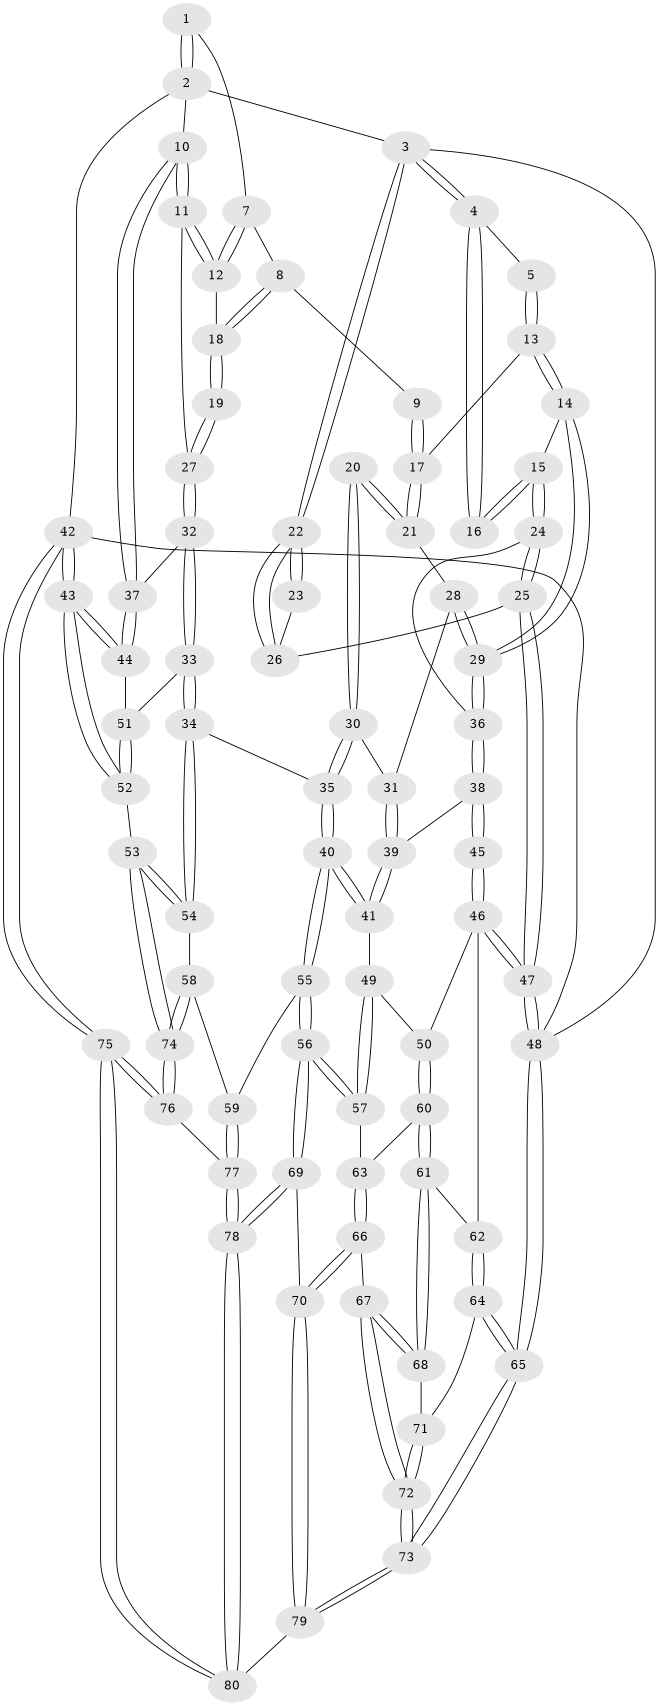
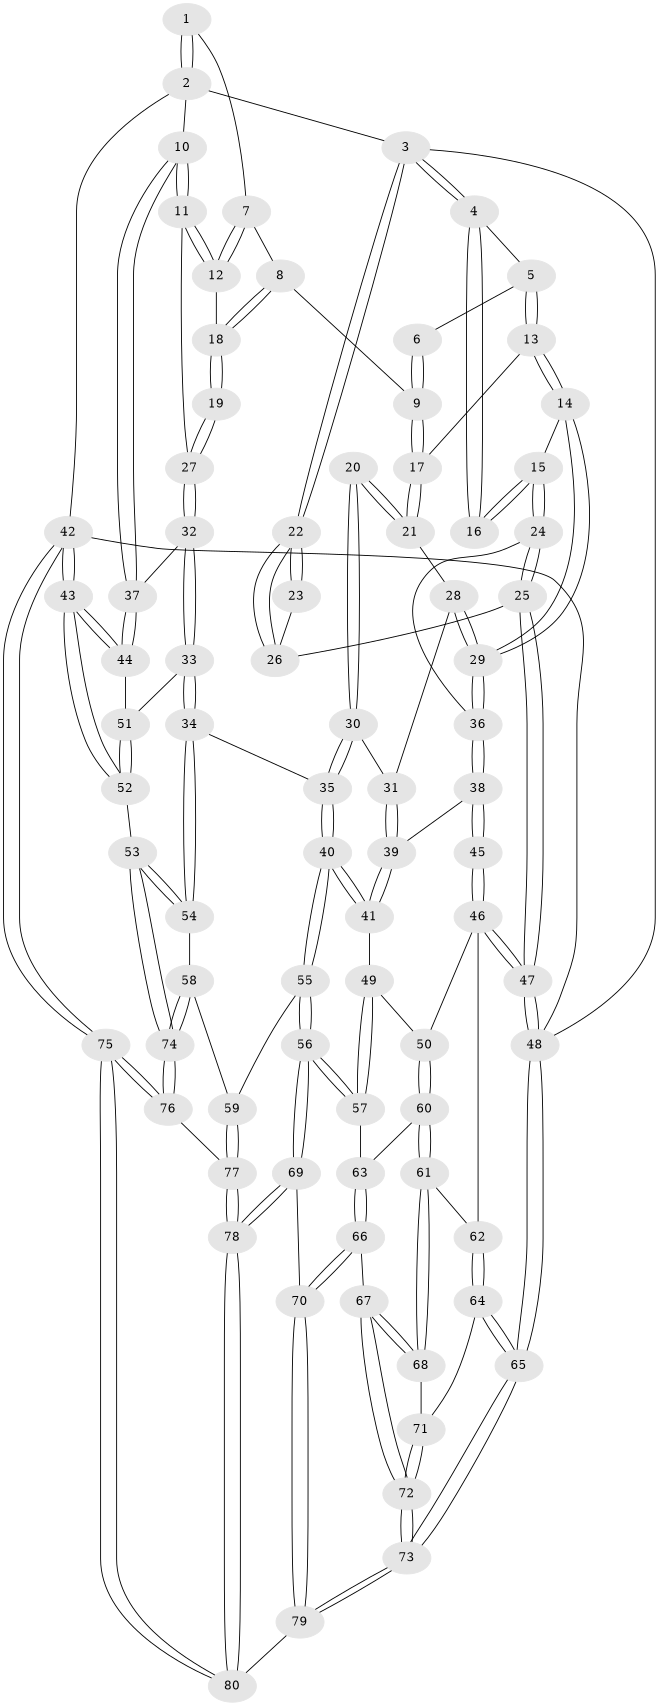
node "6": added
